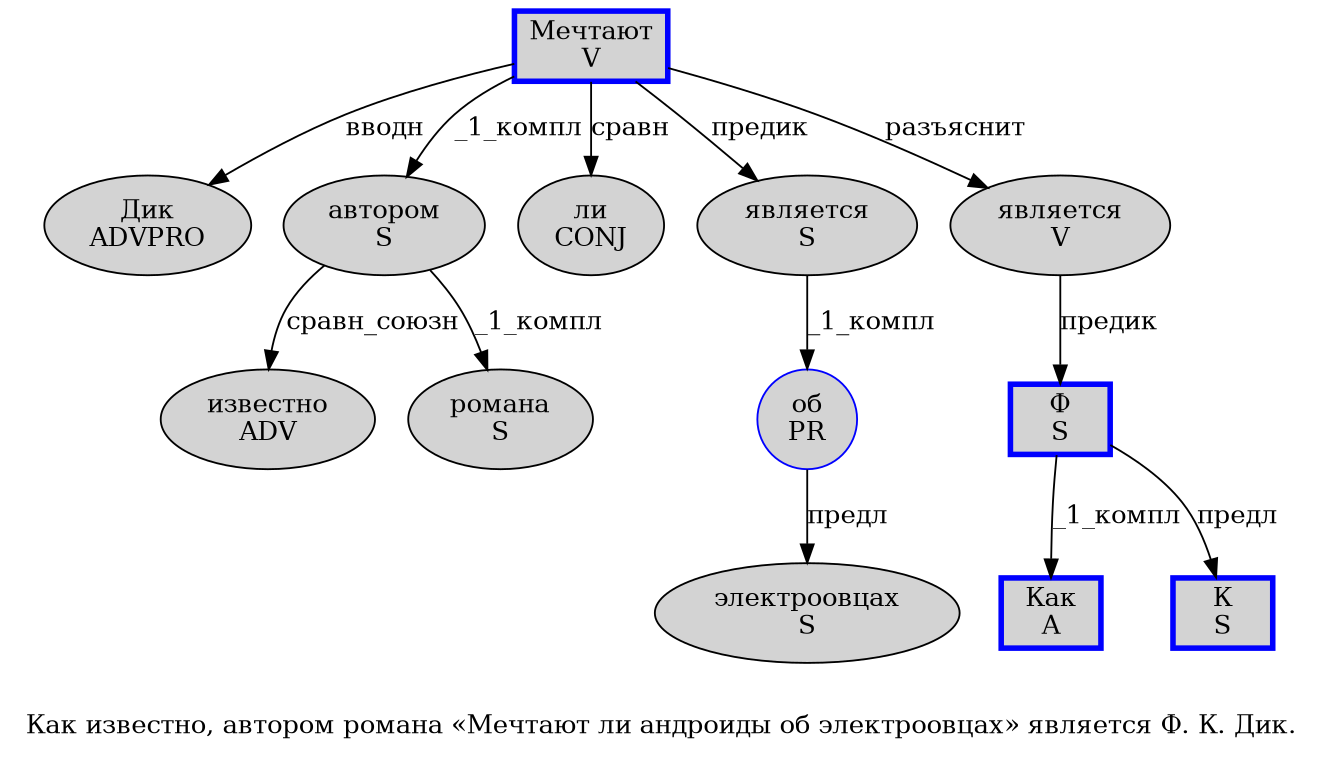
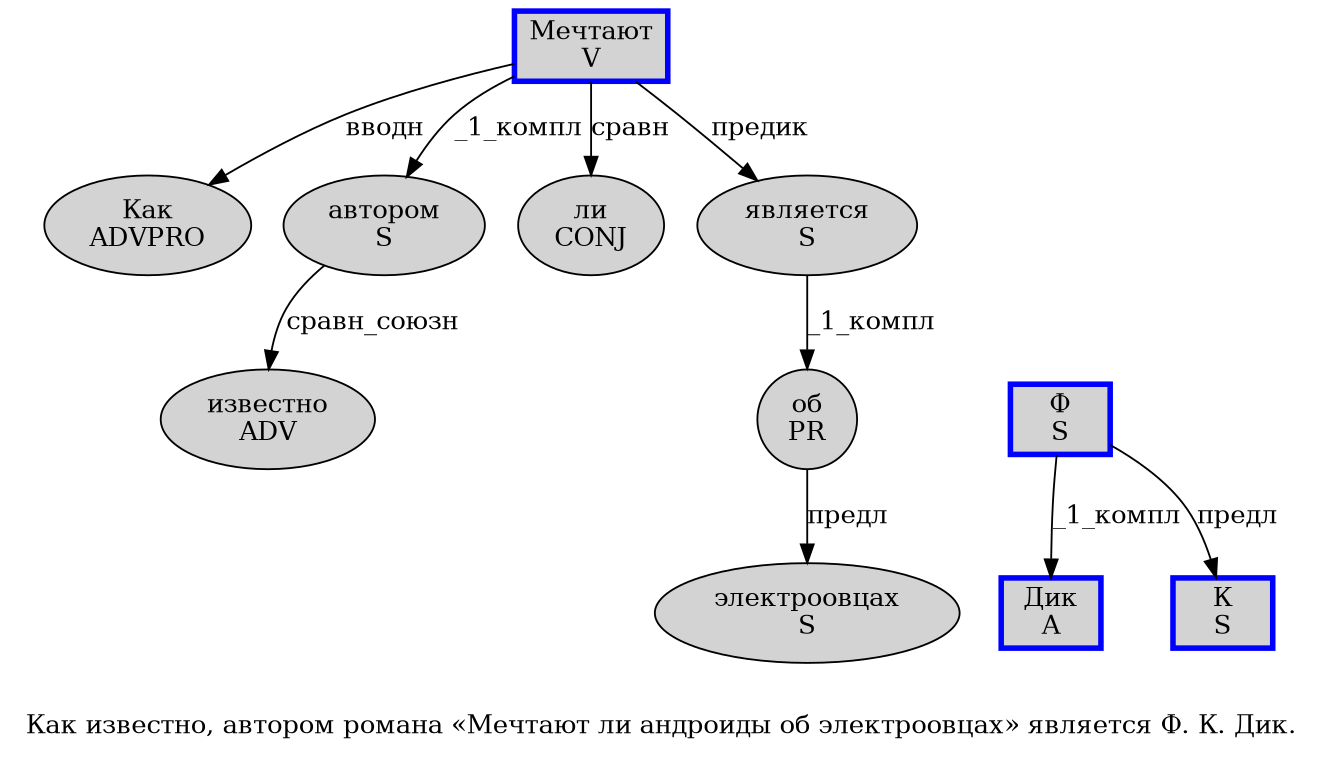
node "Дик ADVPRO": label "Дик ADVPRO" -> "Как ADVPRO"
node "является V": removed
node "романа S": removed
node "об PR": color blue -> black
node "Как A": label "Как A" -> "Дик A"
